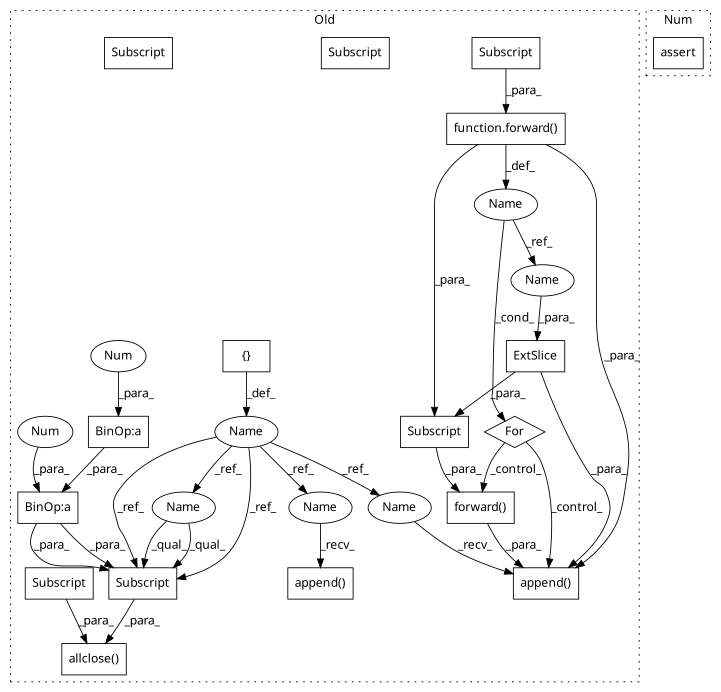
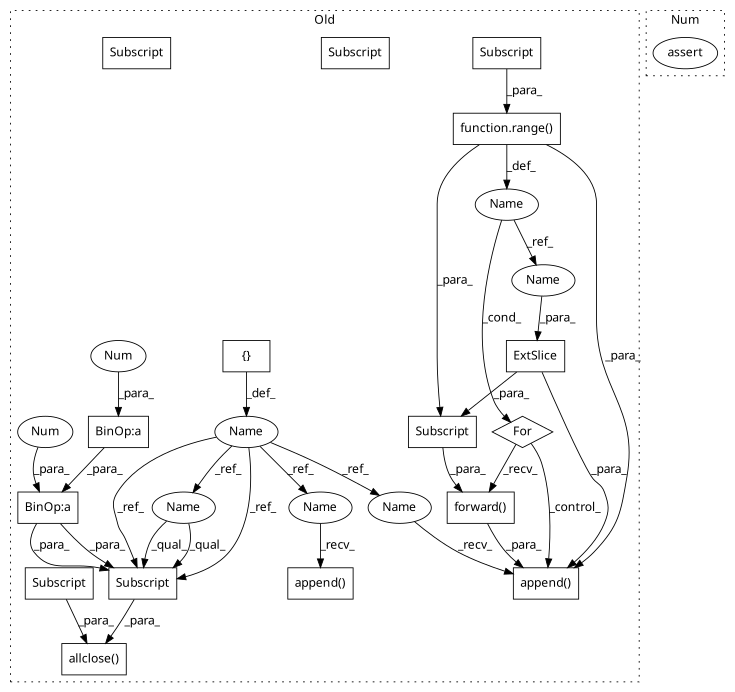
node "assert": shape box -> ellipse
node "function.forward()": label "function.forward()" -> "function.range()"
edge "For" -> "forward()": label "_control_" -> "_recv_"
